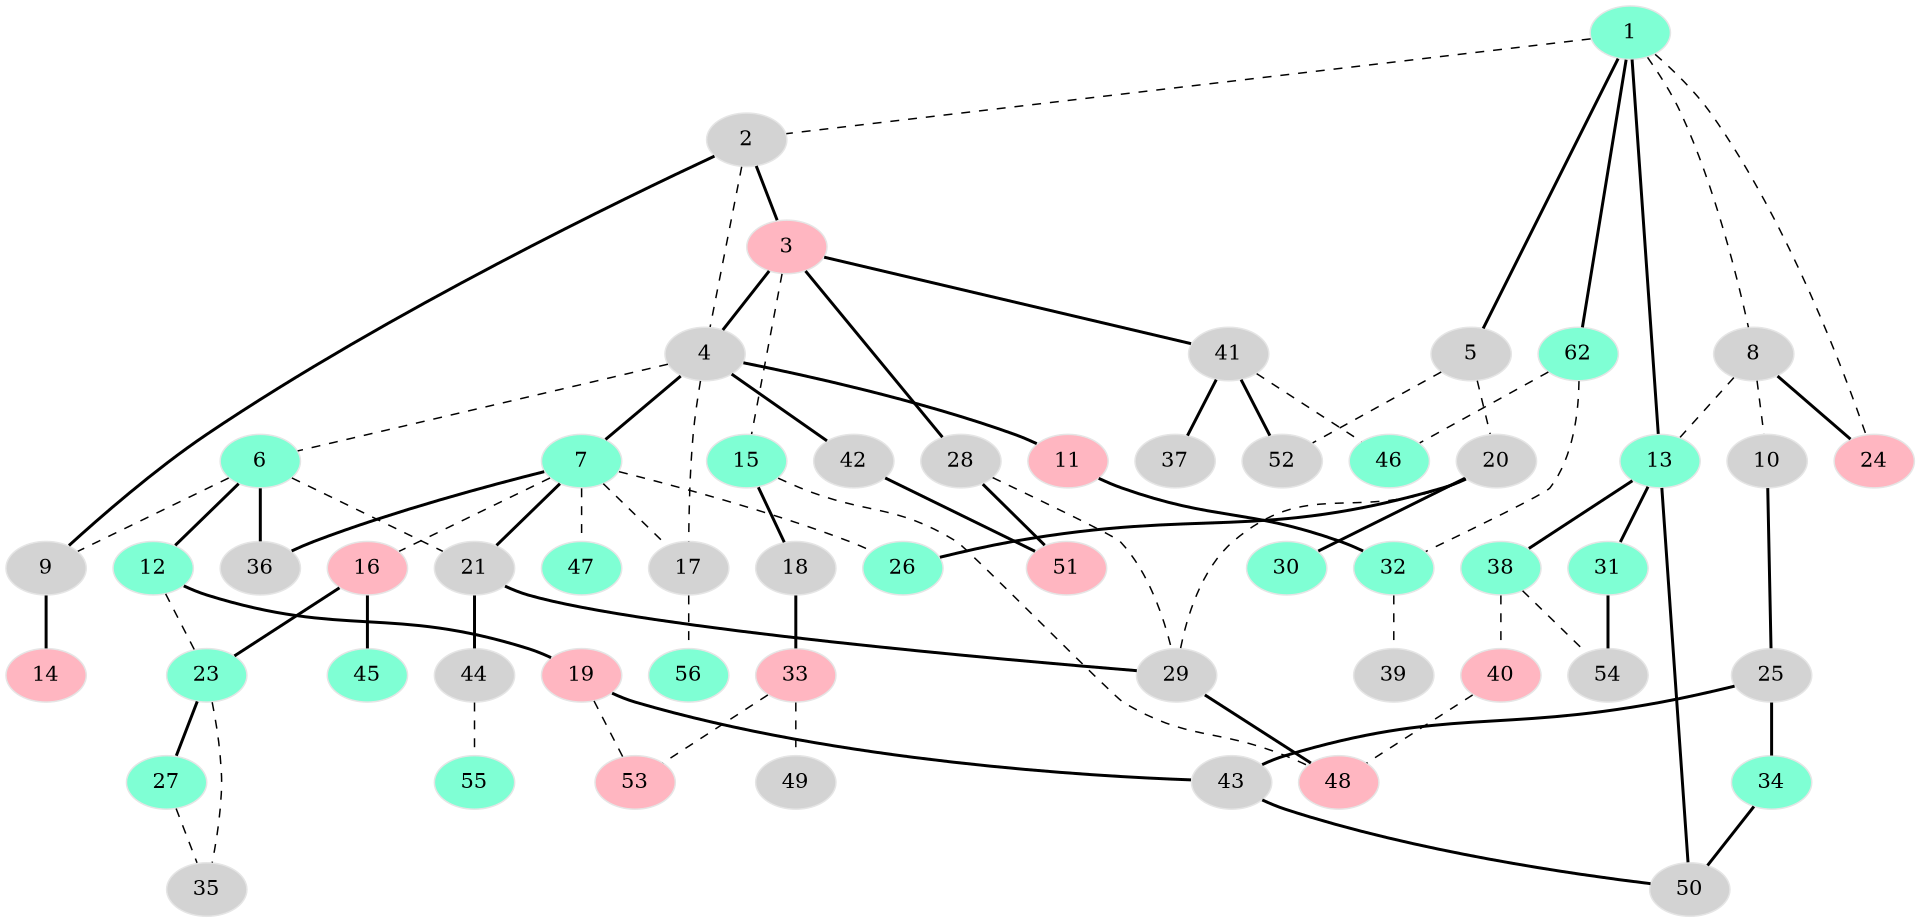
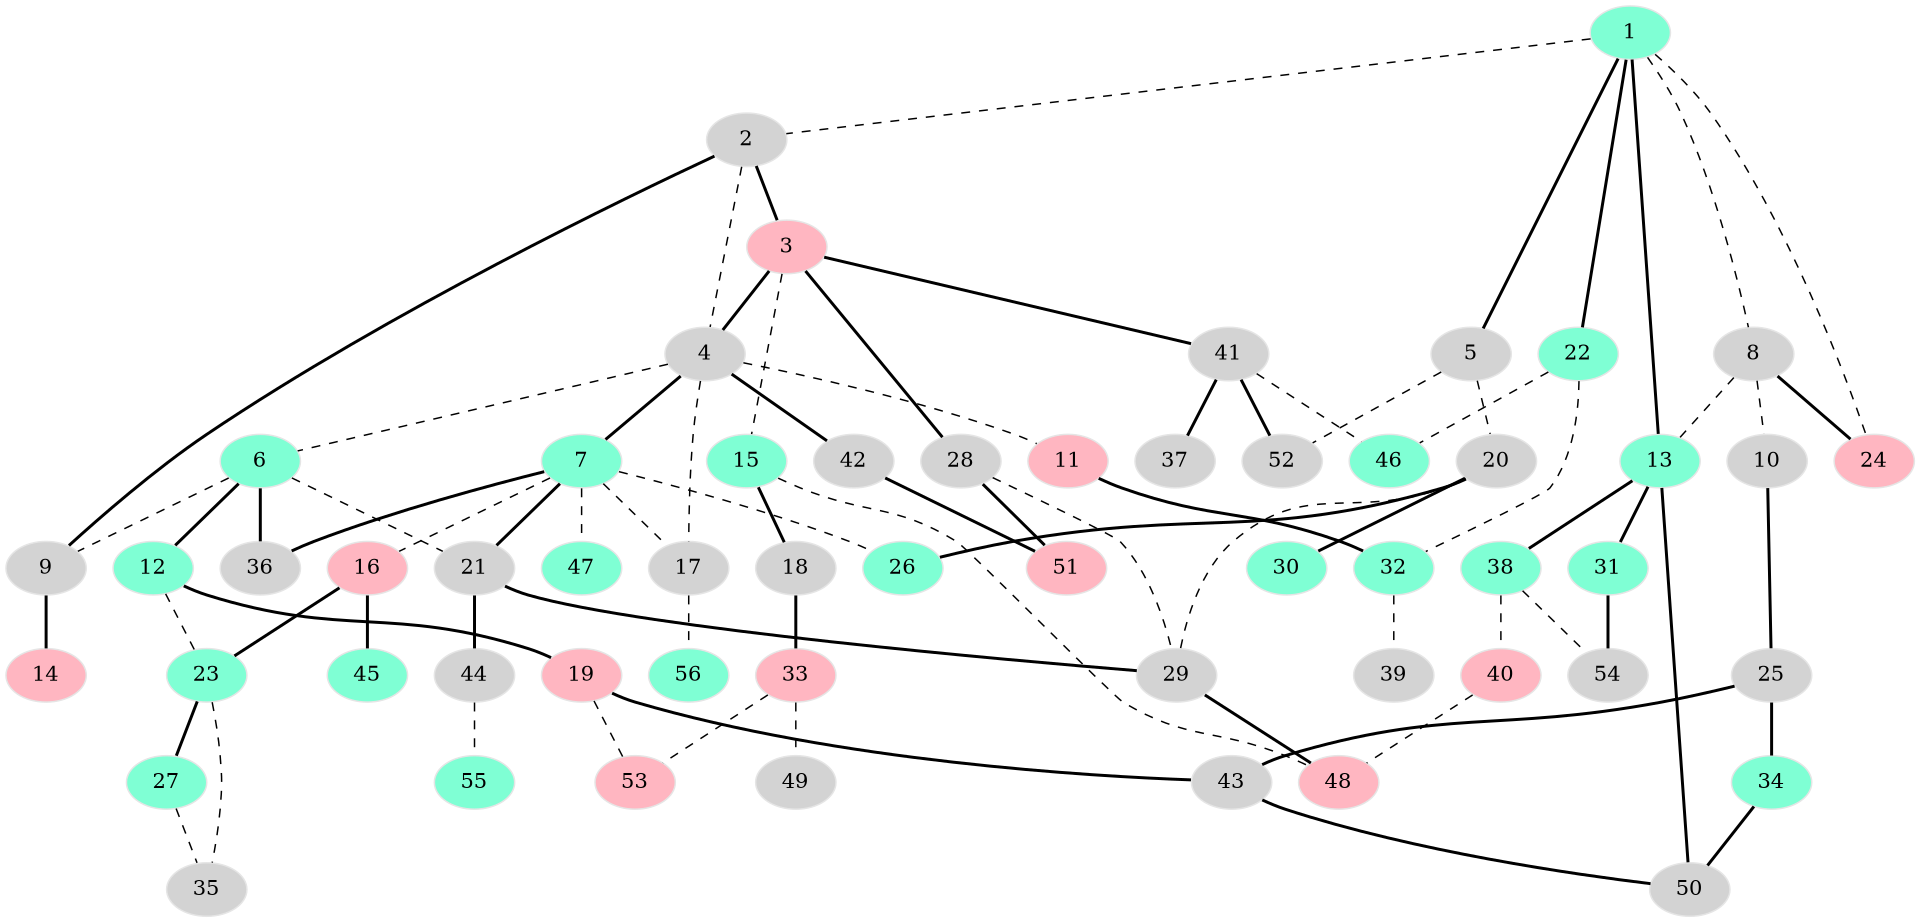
node "62": label "62" -> "22"
edge "4" -- "11": style bold -> dashed
